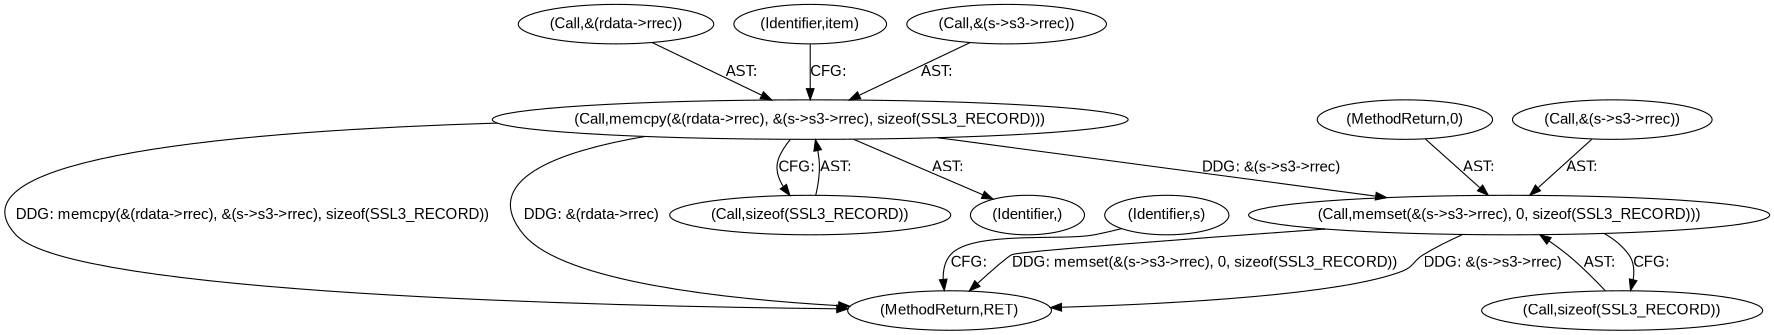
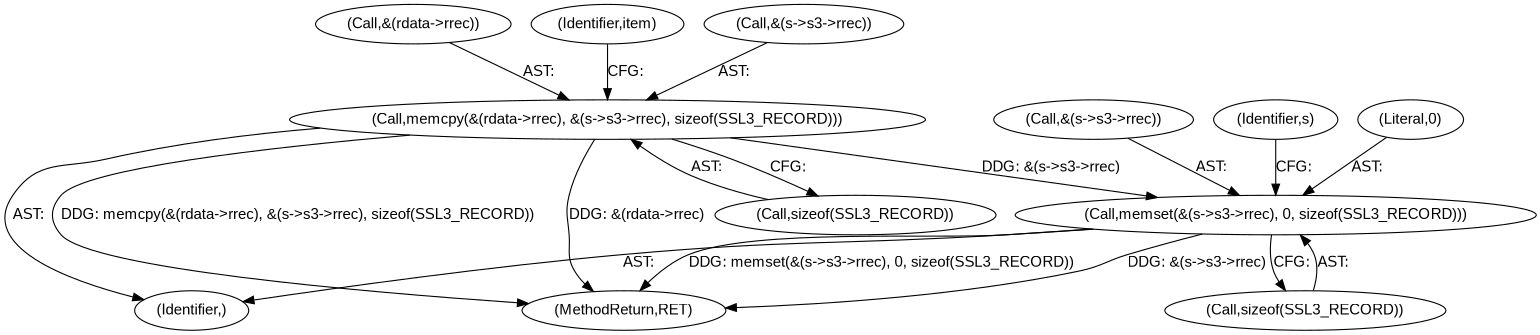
node "(MethodReturn,0)": label "(MethodReturn,0)" -> "(Literal,0)"
edge "(Identifier,s)" -> "(MethodReturn,RET)": now "(Identifier,s)" -> "(Call,memset(&(s->s3->rrec), 0, sizeof(SSL3_RECORD)))"
edge "(Call,memset(&(s->s3->rrec), 0, sizeof(SSL3_RECORD)))" -> "(Identifier,)": added, label "AST:"
